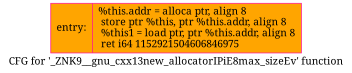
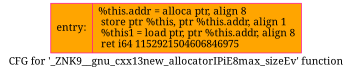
node "entry:": text "store ptr %this, ptr %this.addr, align 8" -> "store ptr %this, ptr %this.addr, align 1"
